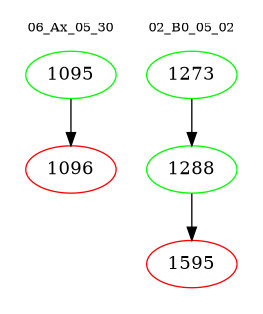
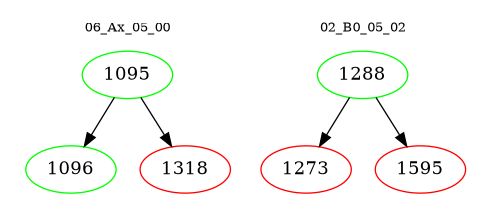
cluster "06_Ax_05_30": label "06_Ax_05_30" -> "06_Ax_05_00"
node "1273": color green -> red
edge "1273" -> "1288": reversed
node "1096": color red -> green
node "1318": added
